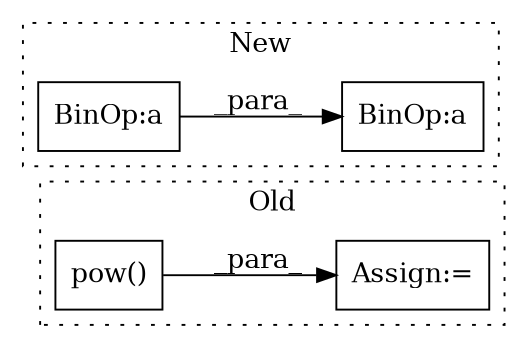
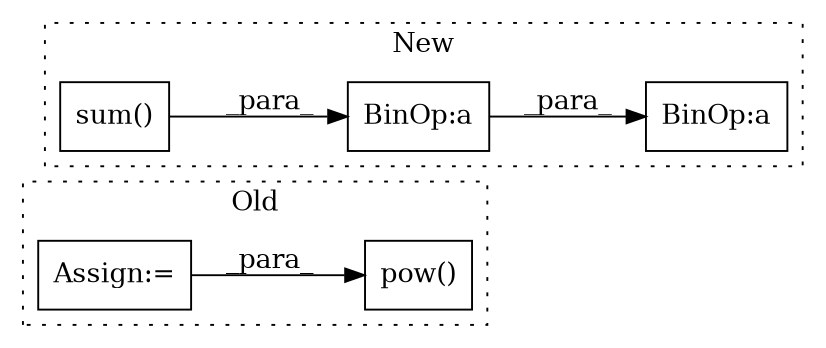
node "sum()": added
edge "pow()" -> "Assign:=": reversed
